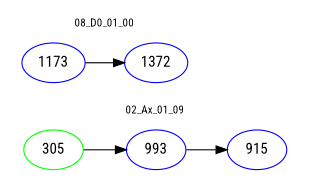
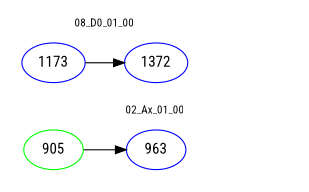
cluster "02_Ax_01_09": label "02_Ax_01_09" -> "02_Ax_01_00"
node "305": label "305" -> "905"
node "993": label "993" -> "963"
node "915": removed
